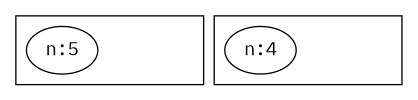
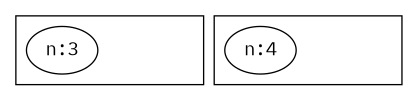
node "n:5": label "n:5" -> "n:3"
